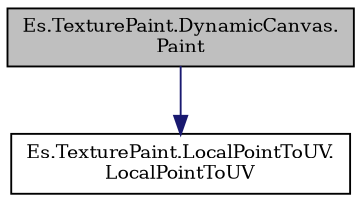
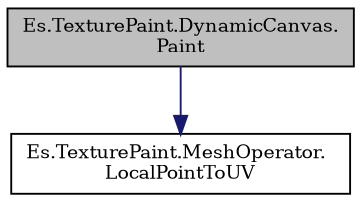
node "Es.TexturePaint.LocalPointToUV. LocalPointToUV": label "Es.TexturePaint.LocalPointToUV. LocalPointToUV" -> "Es.TexturePaint.MeshOperator. LocalPointToUV"
